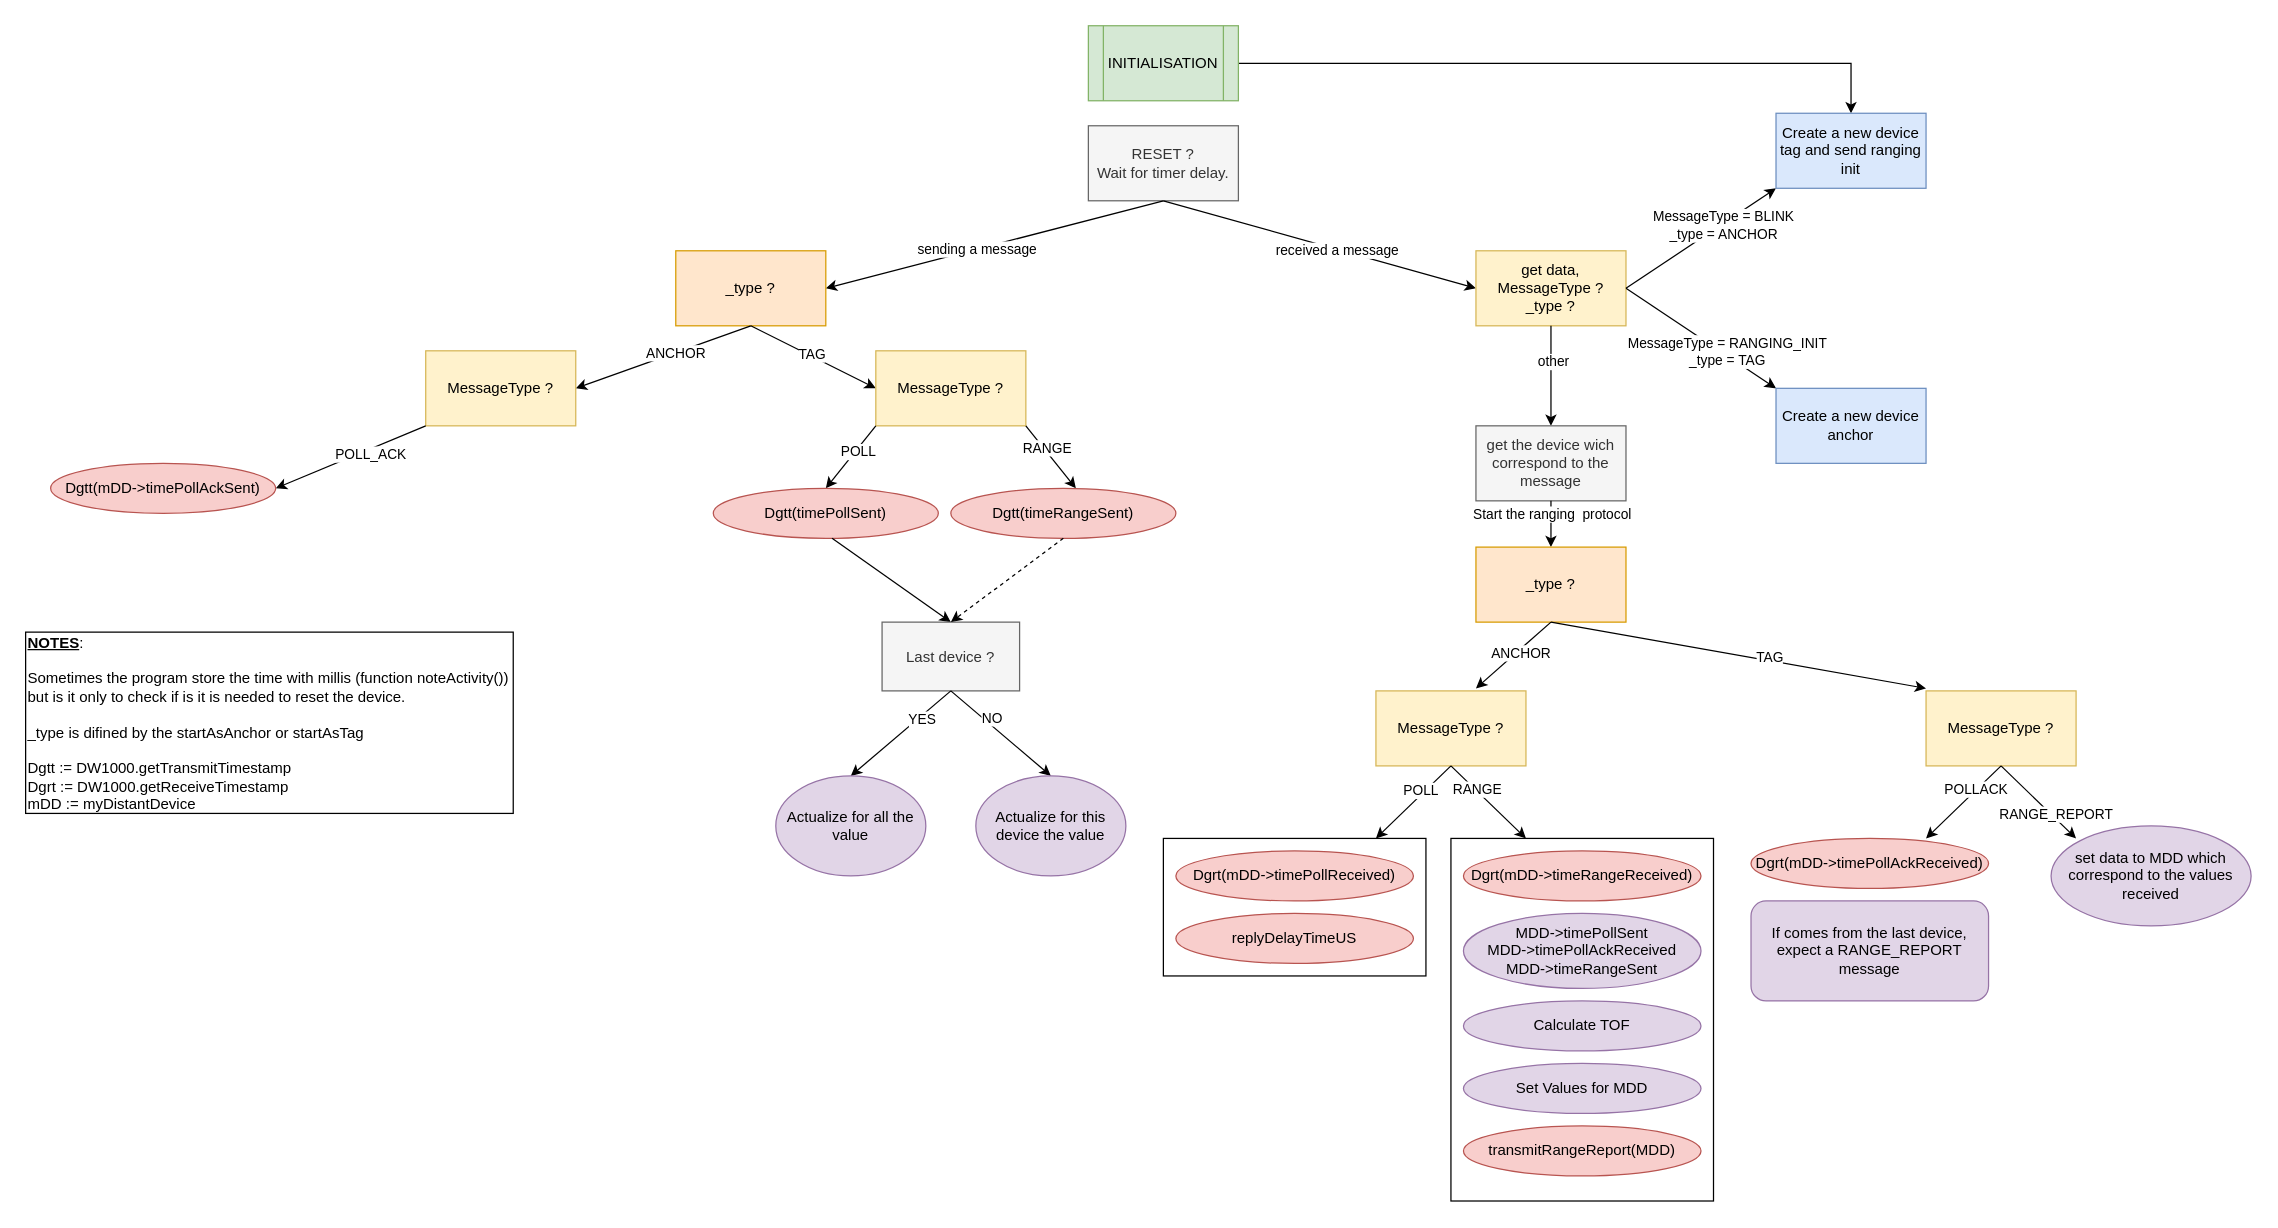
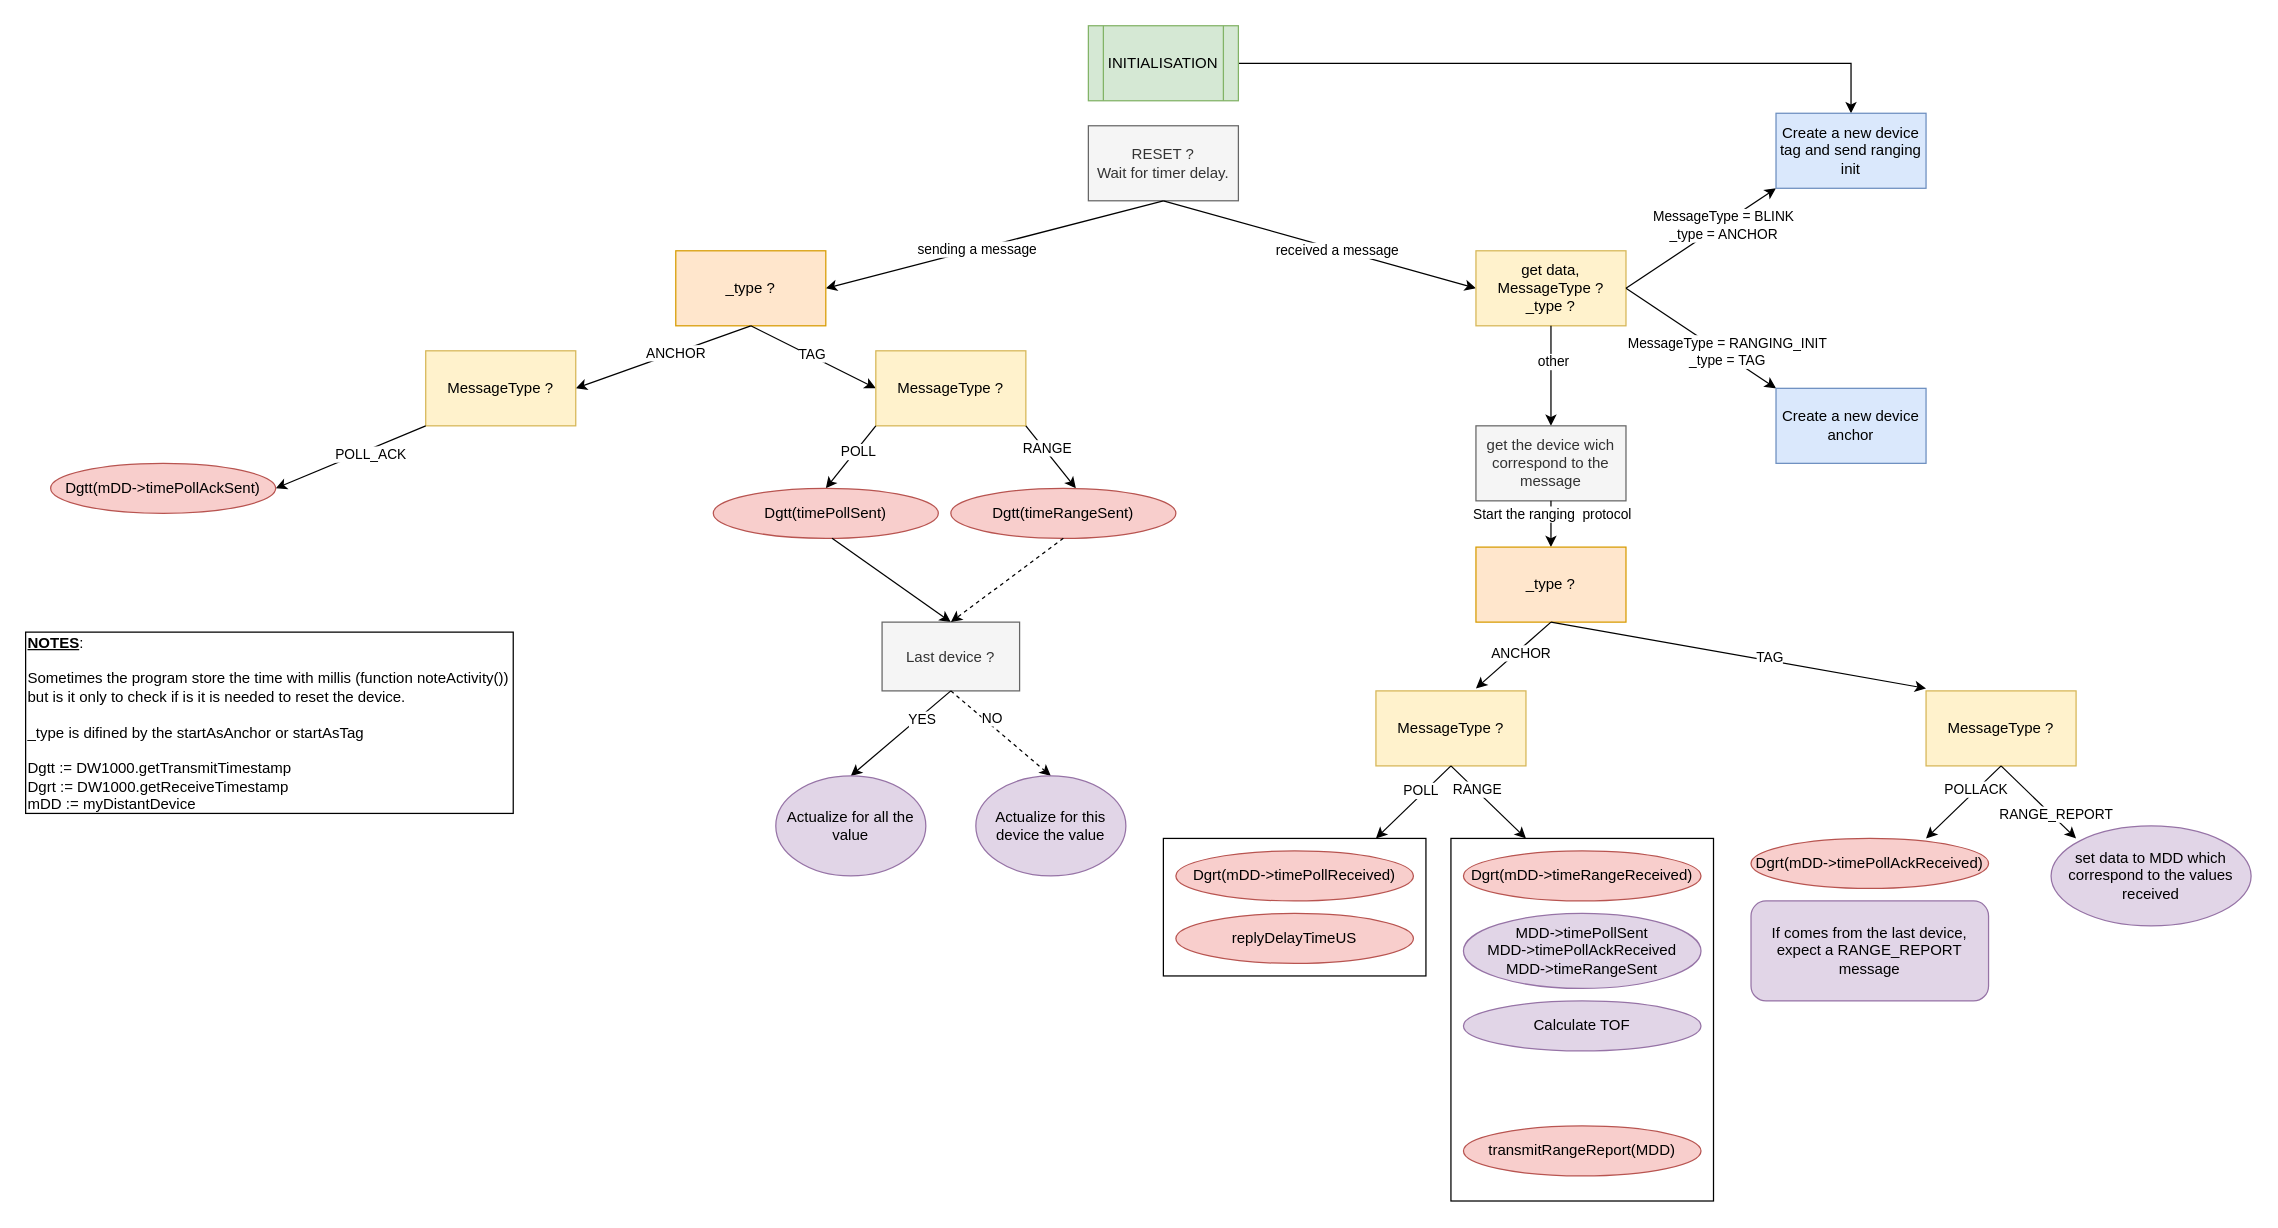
edge "Last device ?" -> "Actualize for this device the value": style solid -> dashed
node "Set Values for MDD": removed
